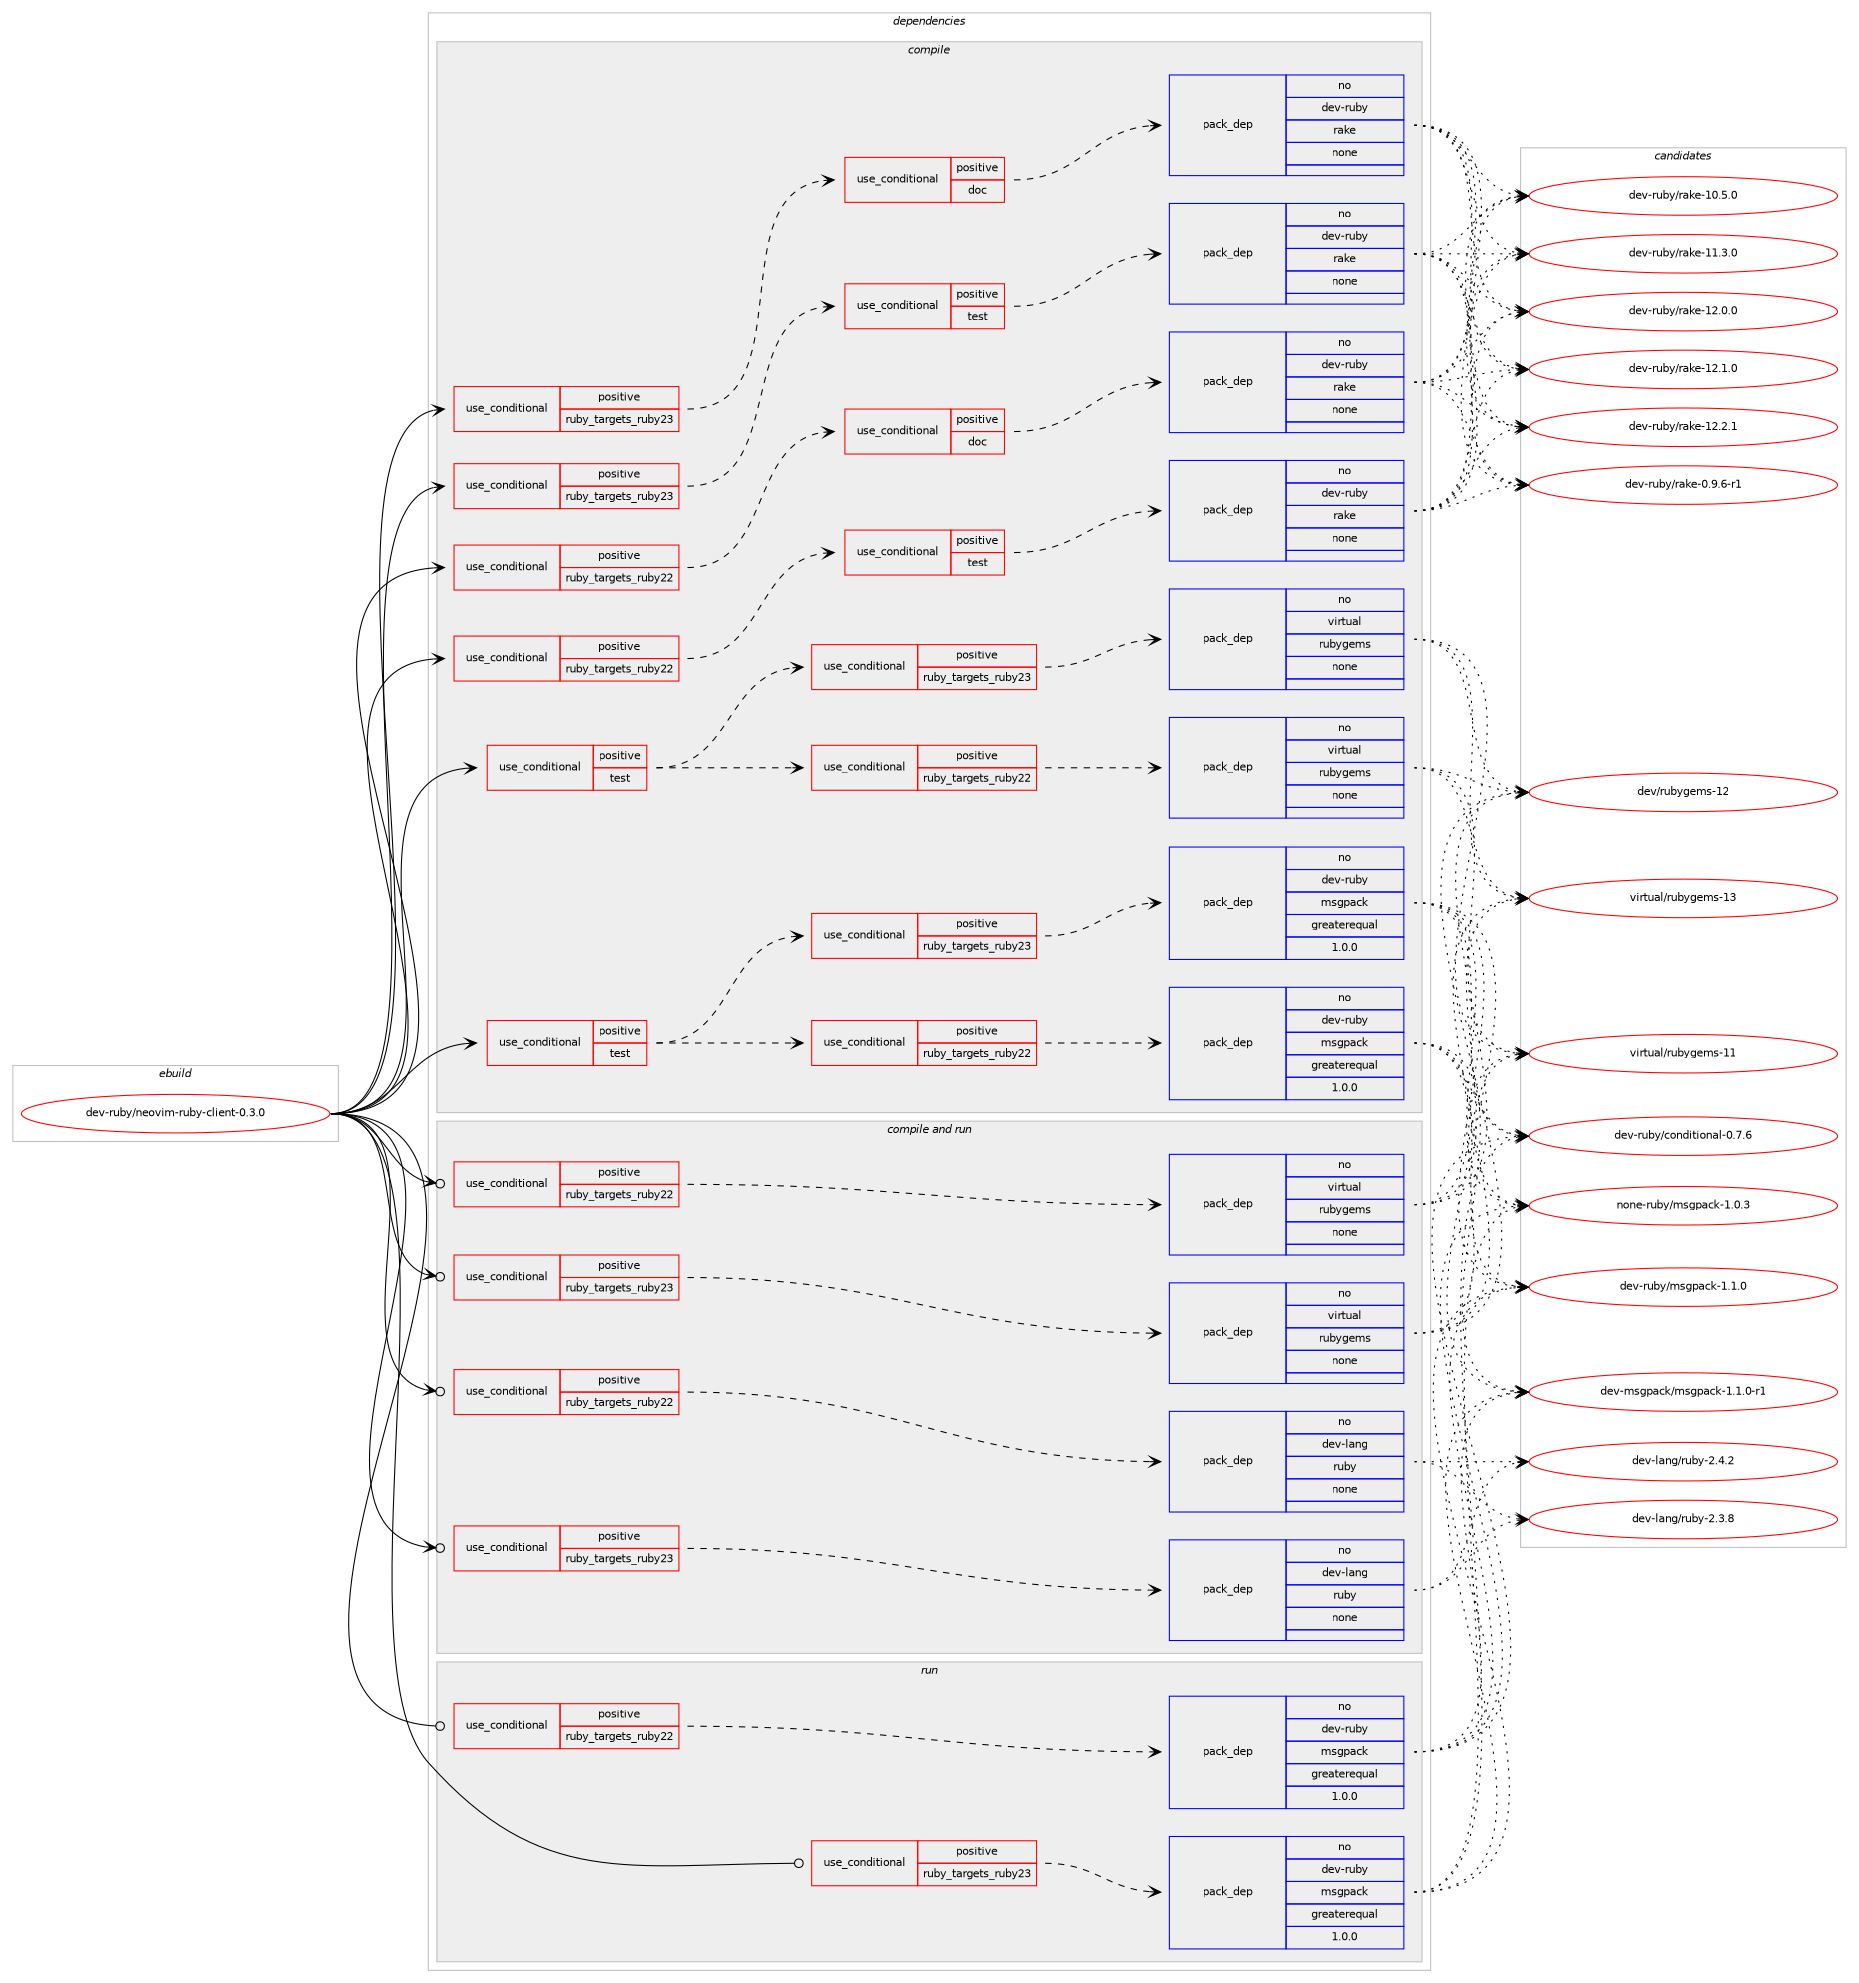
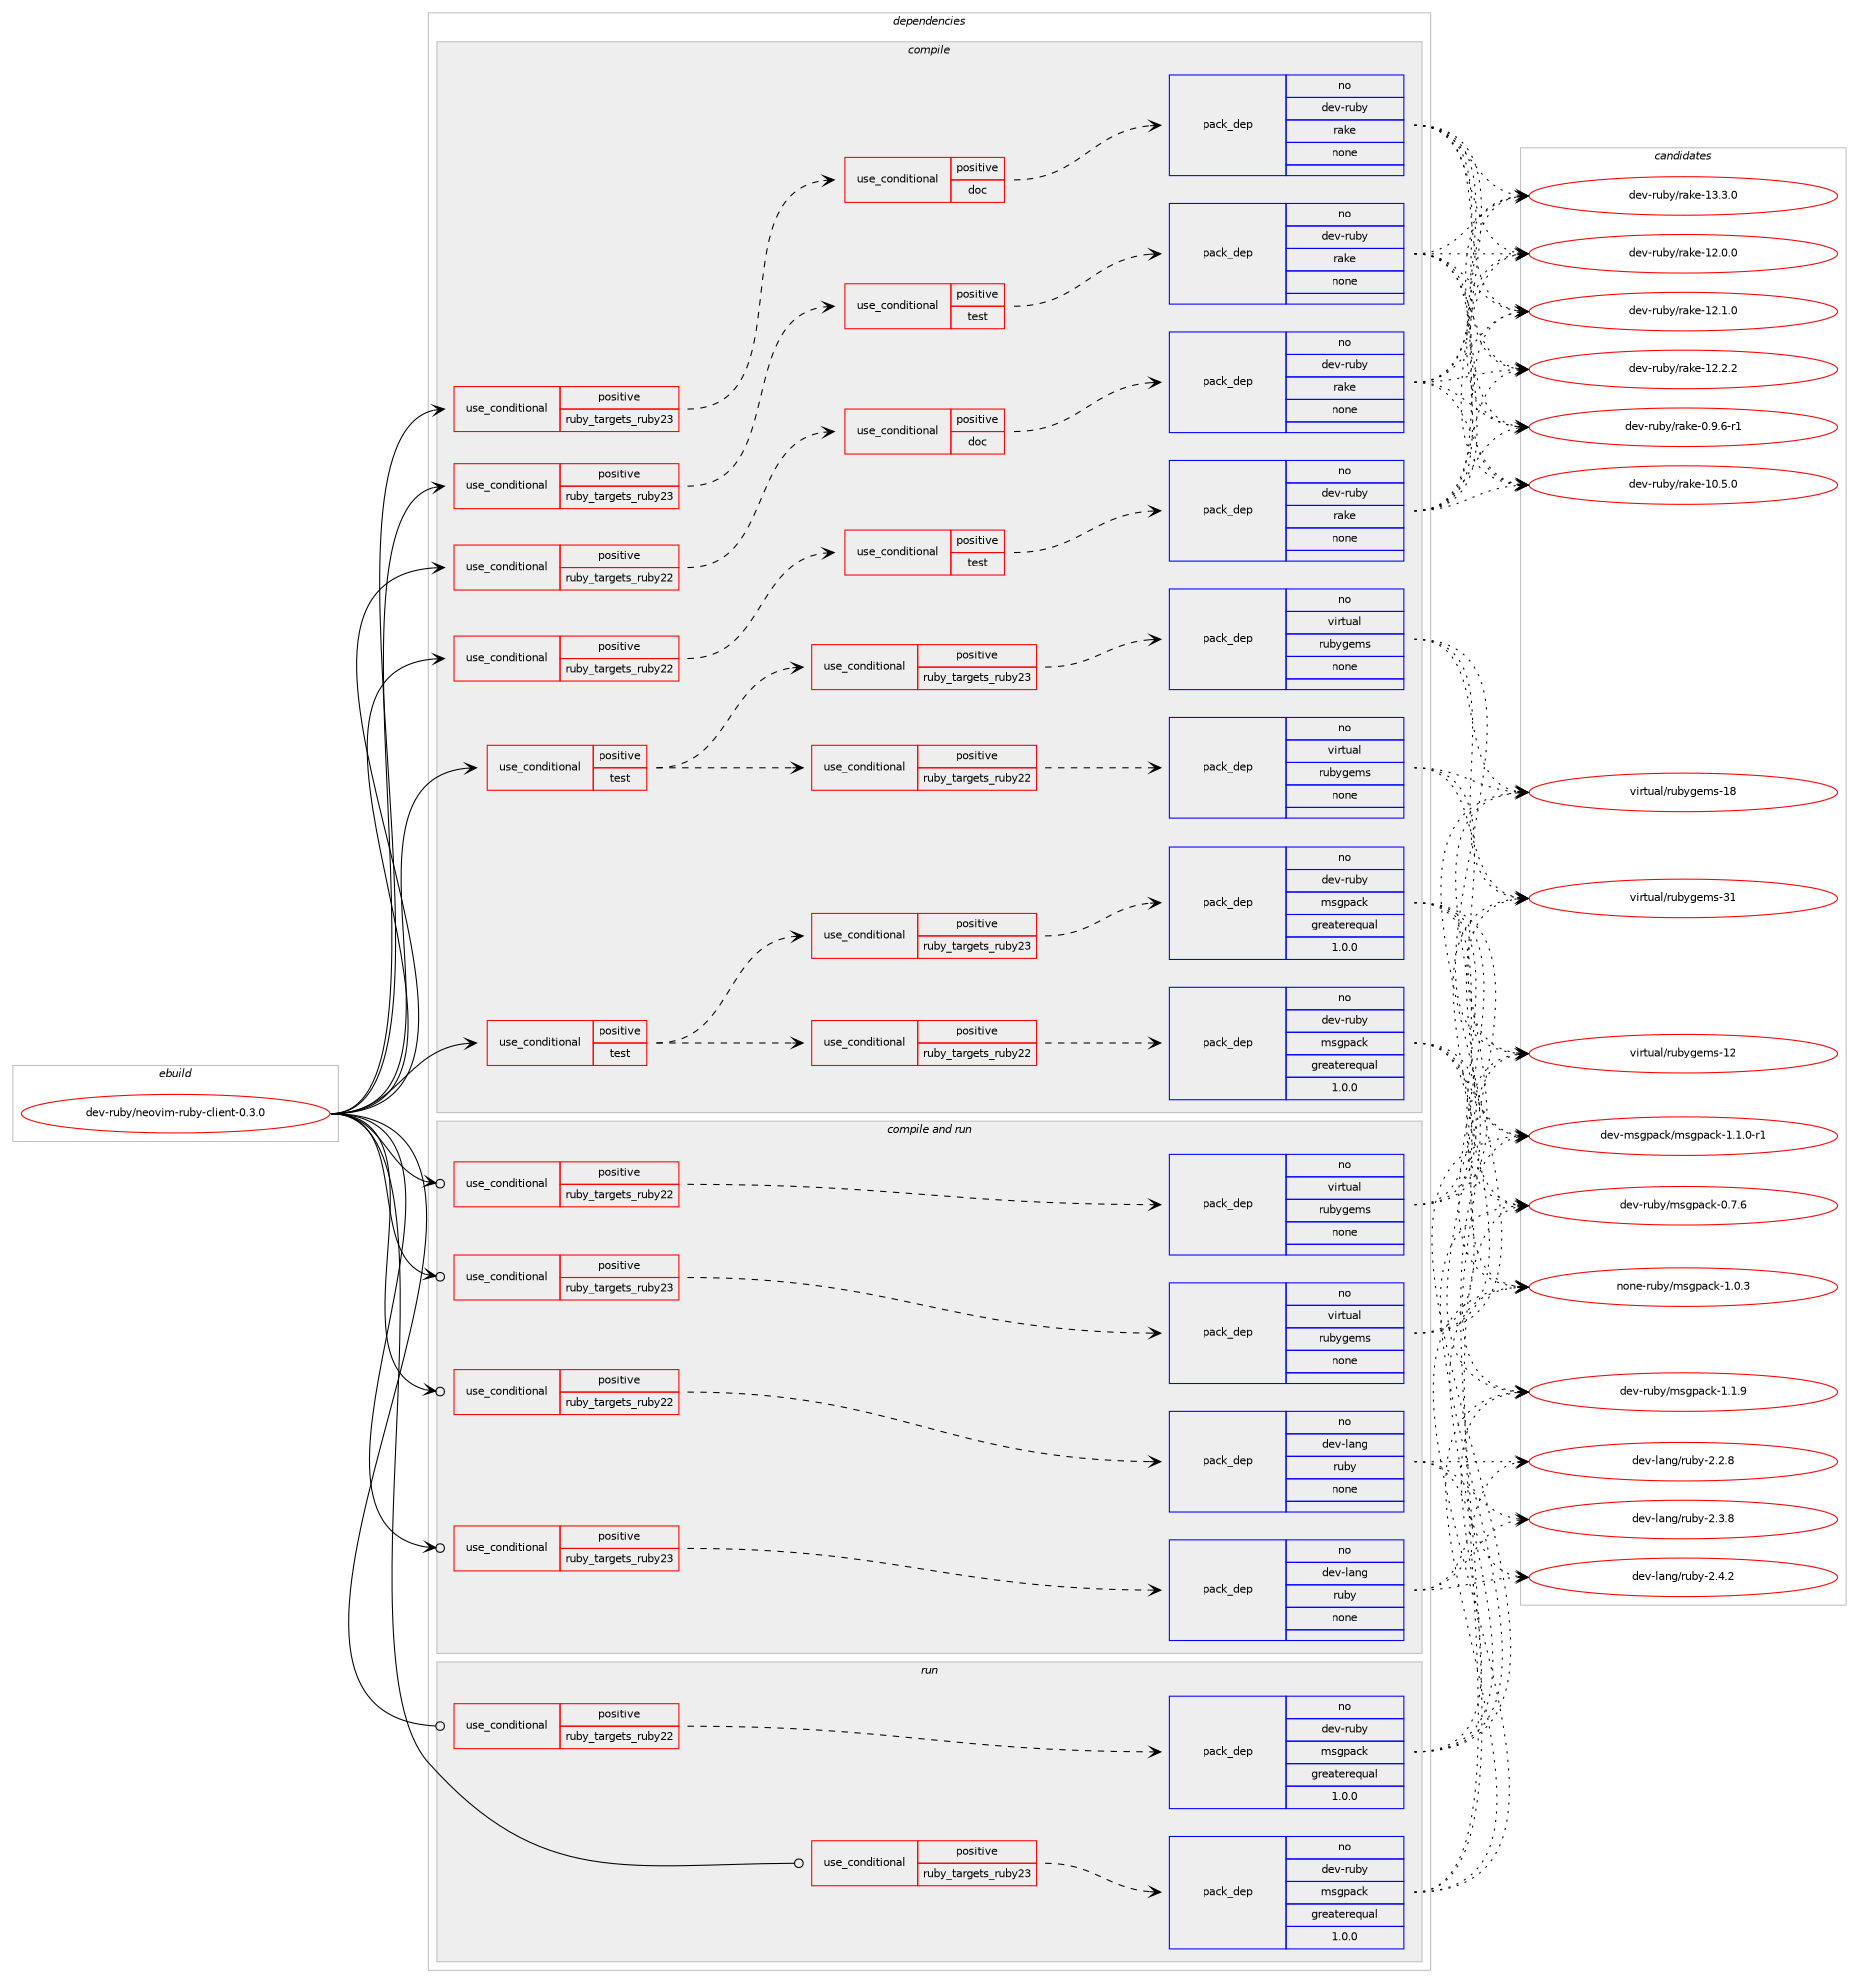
node "dev-ruby/rake-11.3.0": label "dev-ruby/rake-11.3.0" -> "dev-ruby/rake-13.3.0"
node "dev-ruby/rake-12.2.1": label "dev-ruby/rake-12.2.1" -> "dev-ruby/rake-12.2.2"
node "dev/rubygems-12": label "dev/rubygems-12" -> "virtual/rubygems-12"
node "virtual/rubygems-13": label "virtual/rubygems-13" -> "virtual/rubygems-18"
node "virtual/rubygems-11": label "virtual/rubygems-11" -> "virtual/rubygems-31"
node "dev-ruby/conditional-0.7.6": label "dev-ruby/conditional-0.7.6" -> "dev-ruby/msgpack-0.7.6"
node "dev-ruby/msgpack-1.1.0": label "dev-ruby/msgpack-1.1.0" -> "dev-ruby/msgpack-1.1.9"
node "dev-lang/ruby-2.2.8": added
